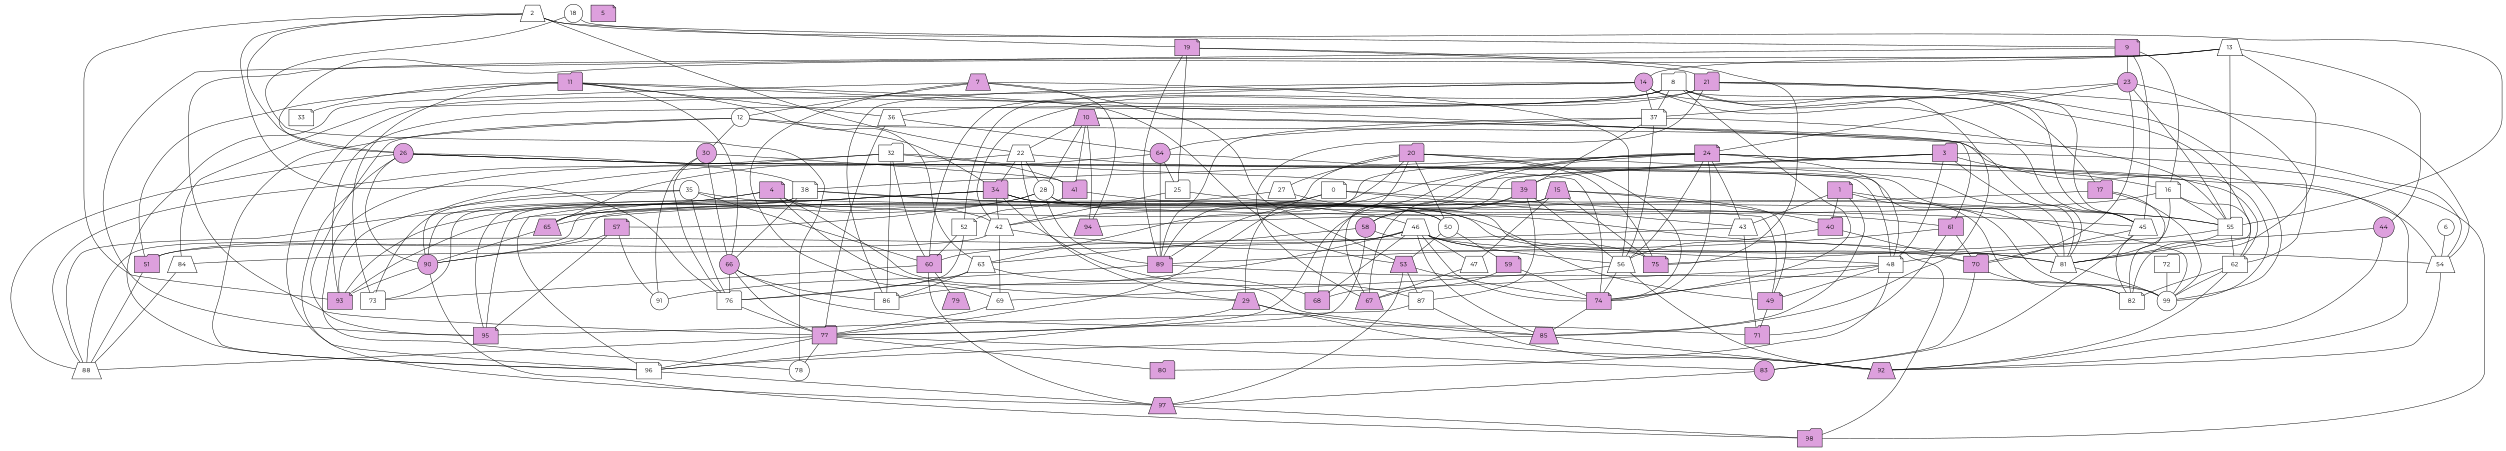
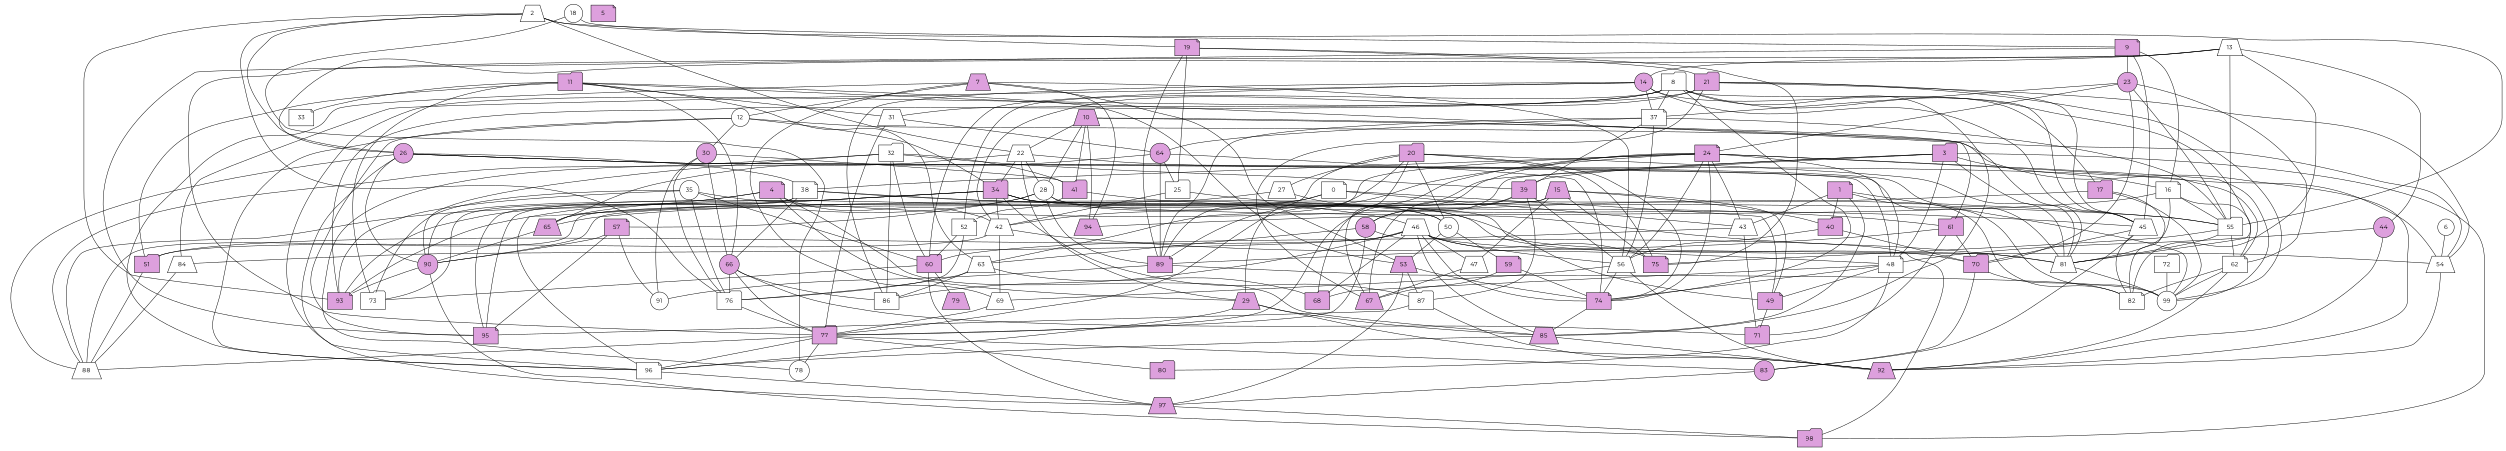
node "36": label "36" -> "31"
